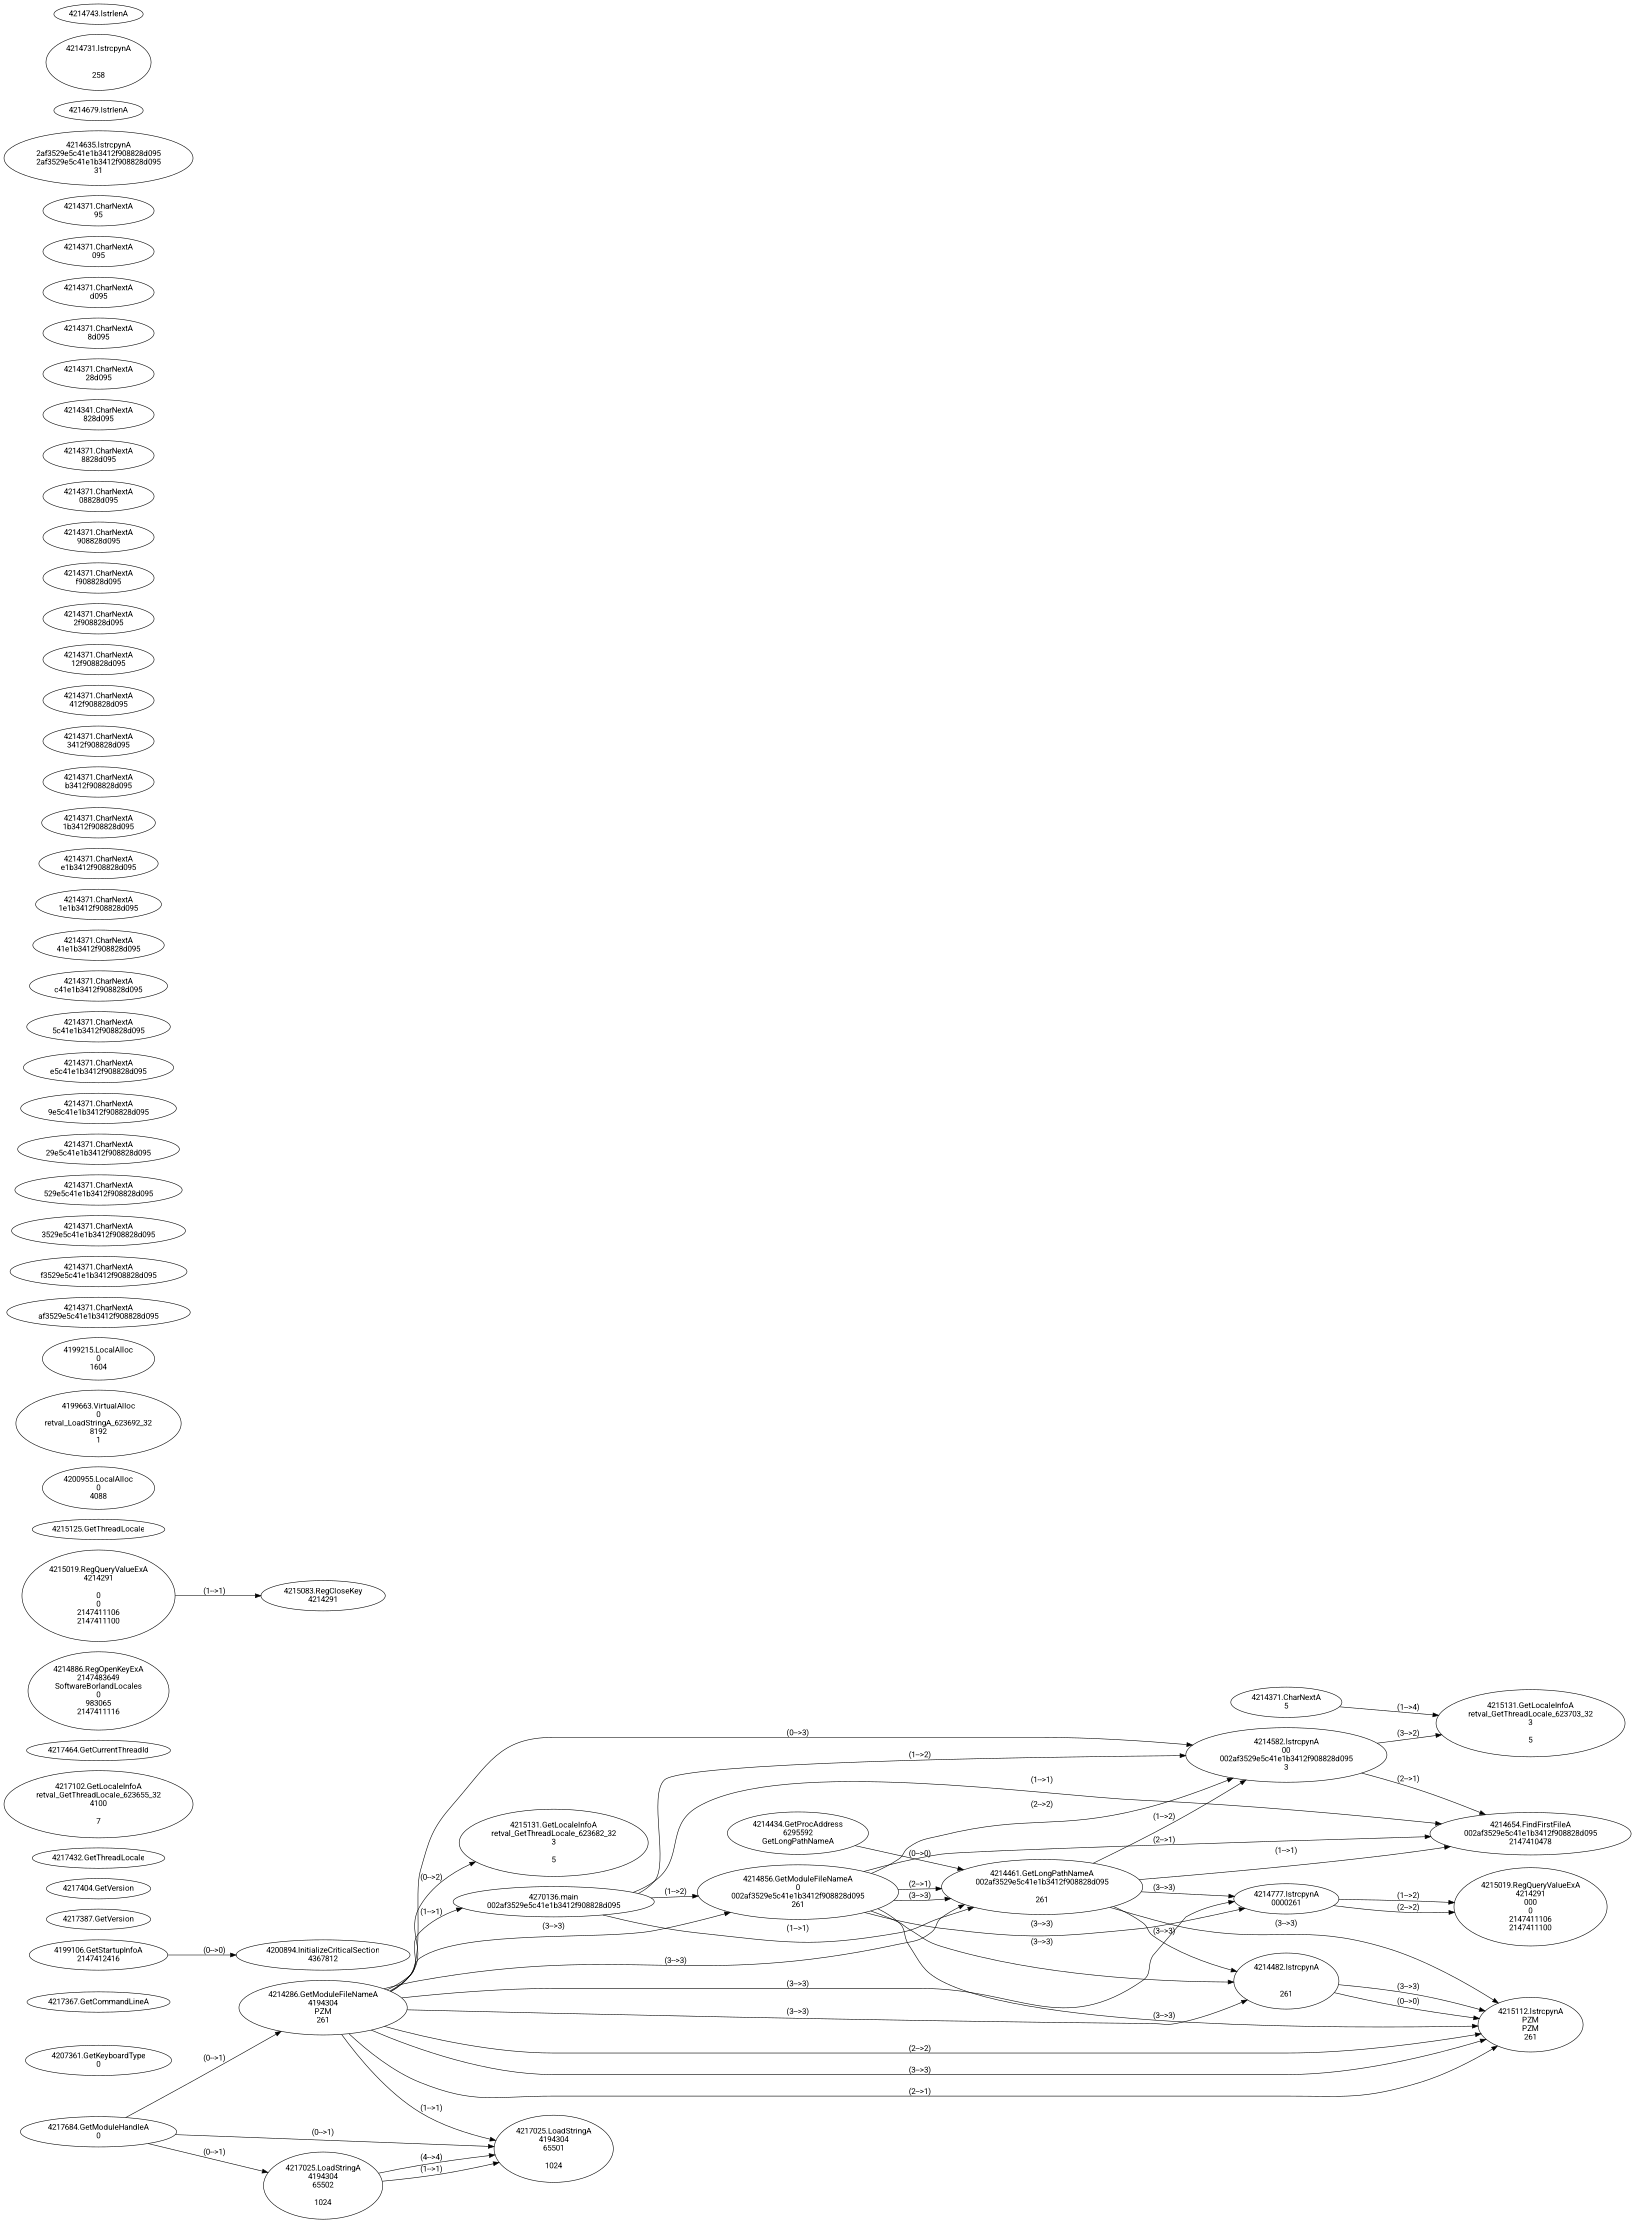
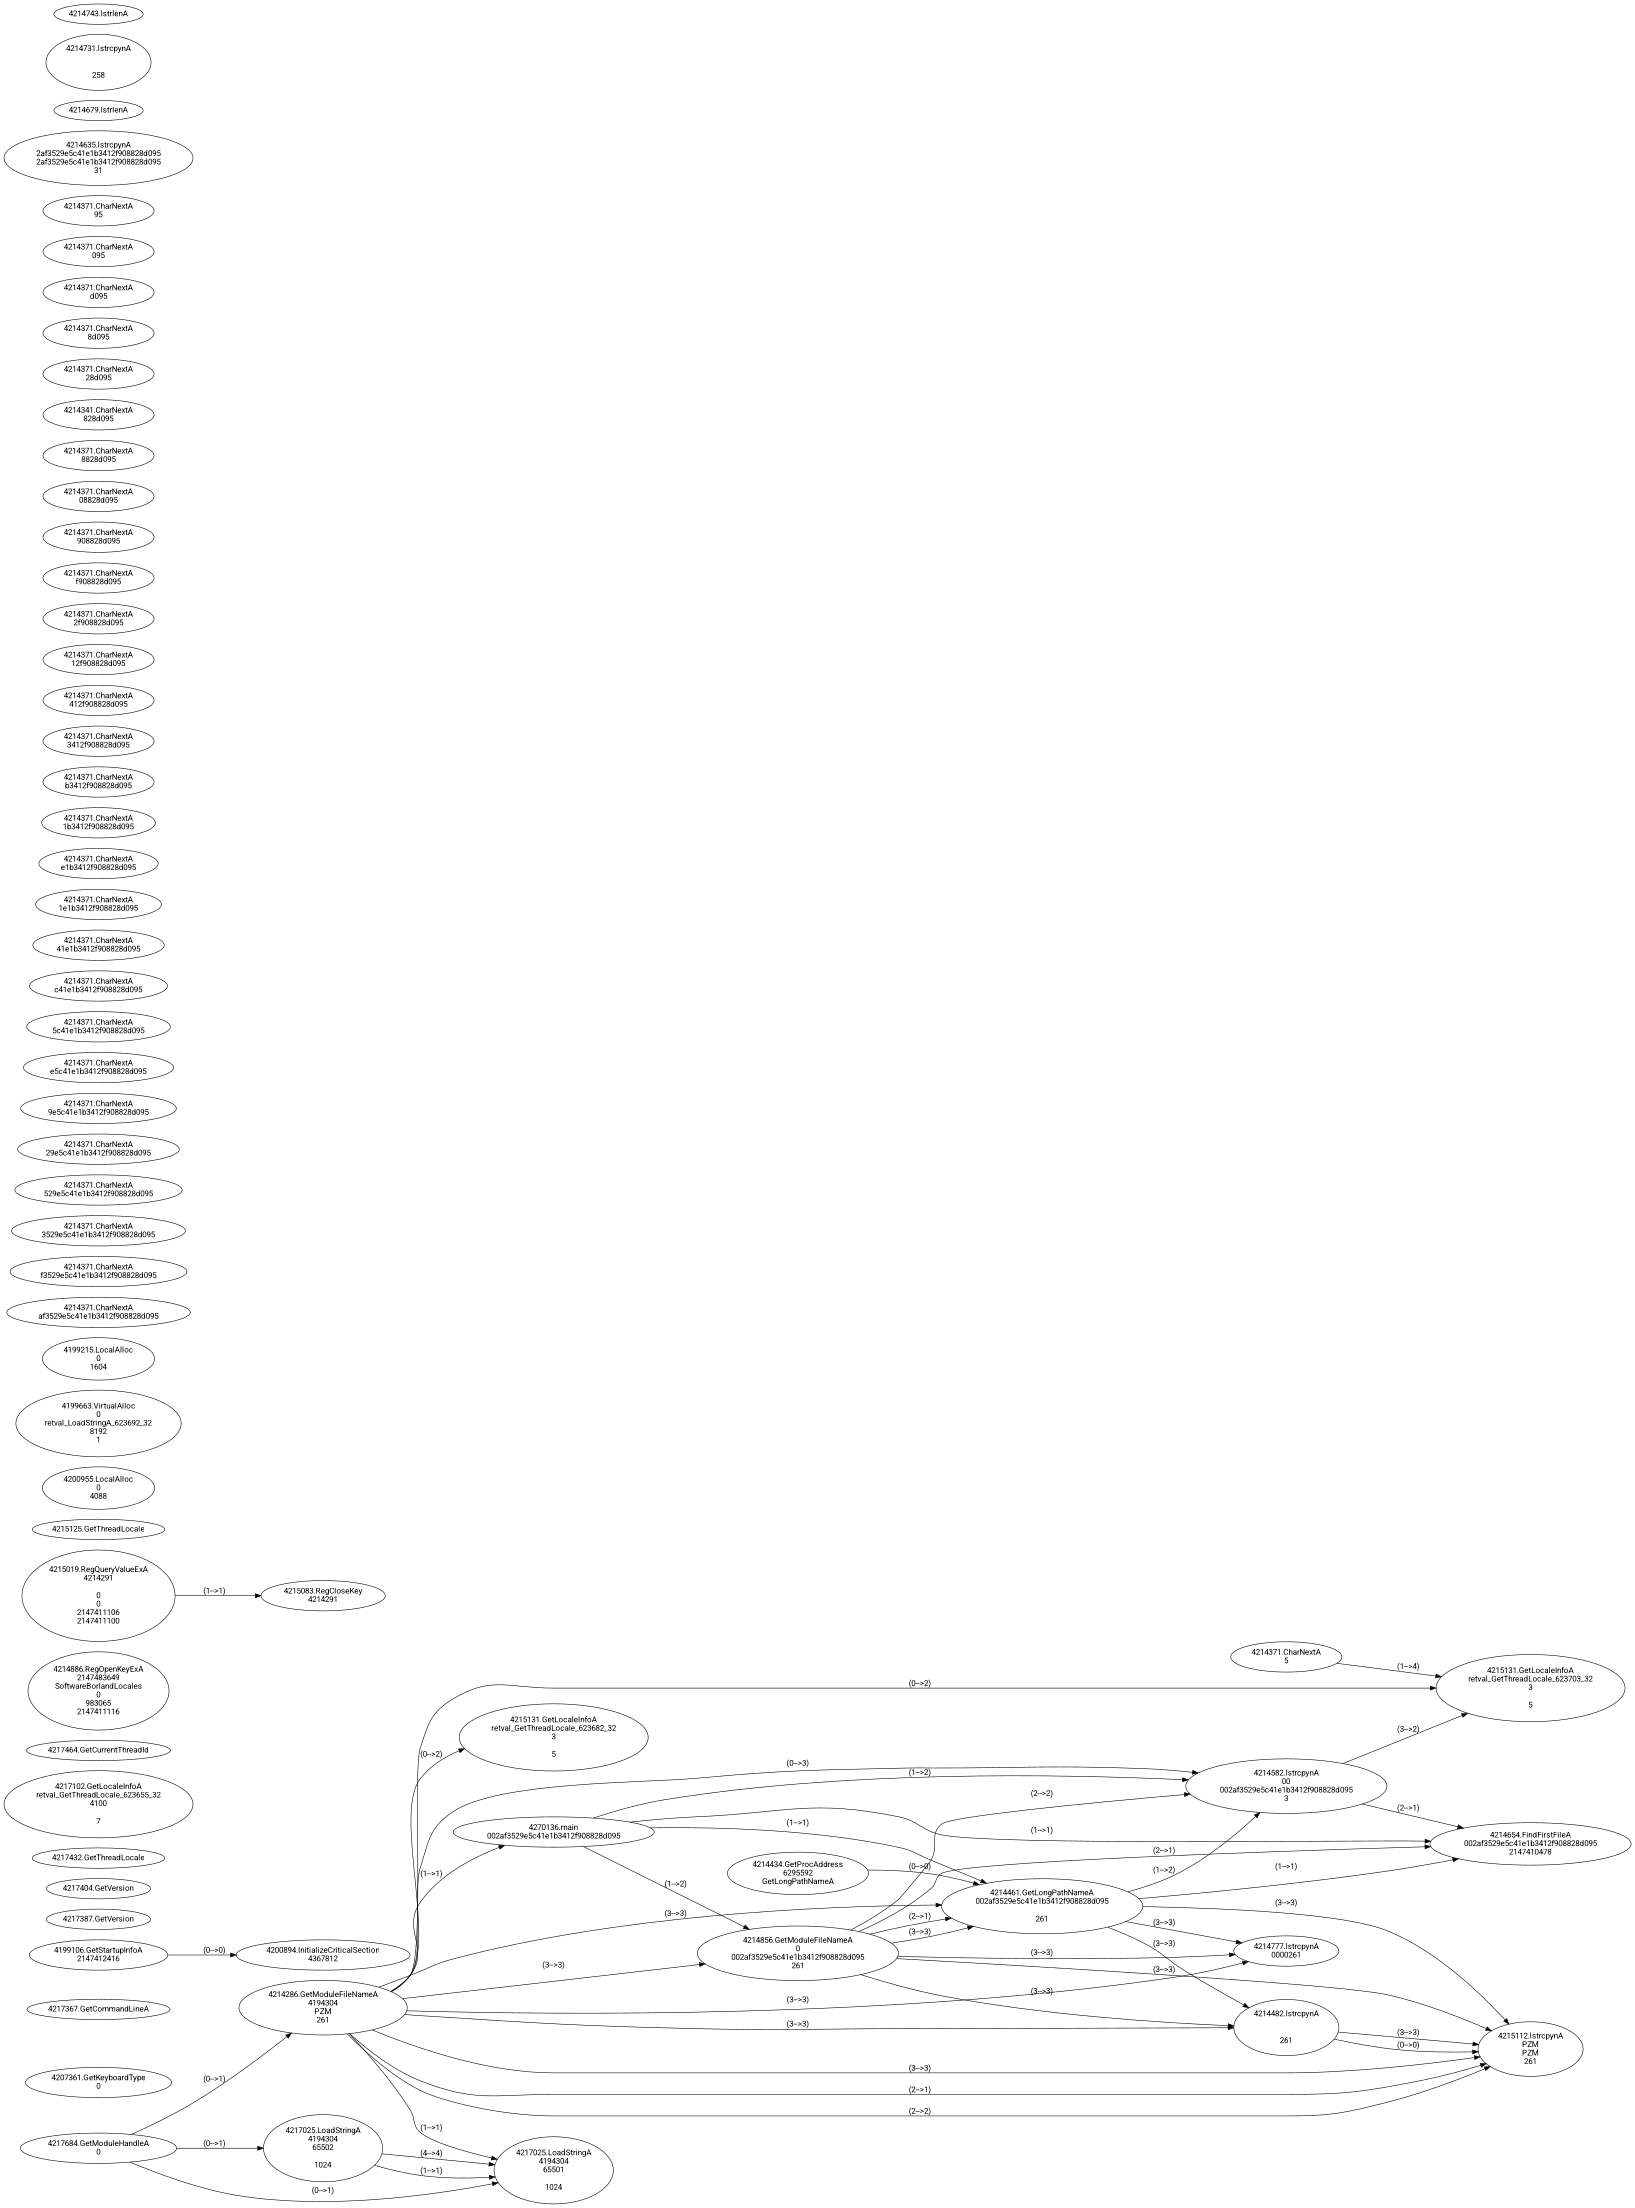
edge "4214286.GetModuleFileNameA 4194304 PZM 261" -> "4215131.GetLocaleInfoA retval_GetThreadLocale_623703_32 3 5": added, label "(0-->2)"
node "4215019.RegQueryValueExA 4214291 000 0 2147411106 2147411100": removed
